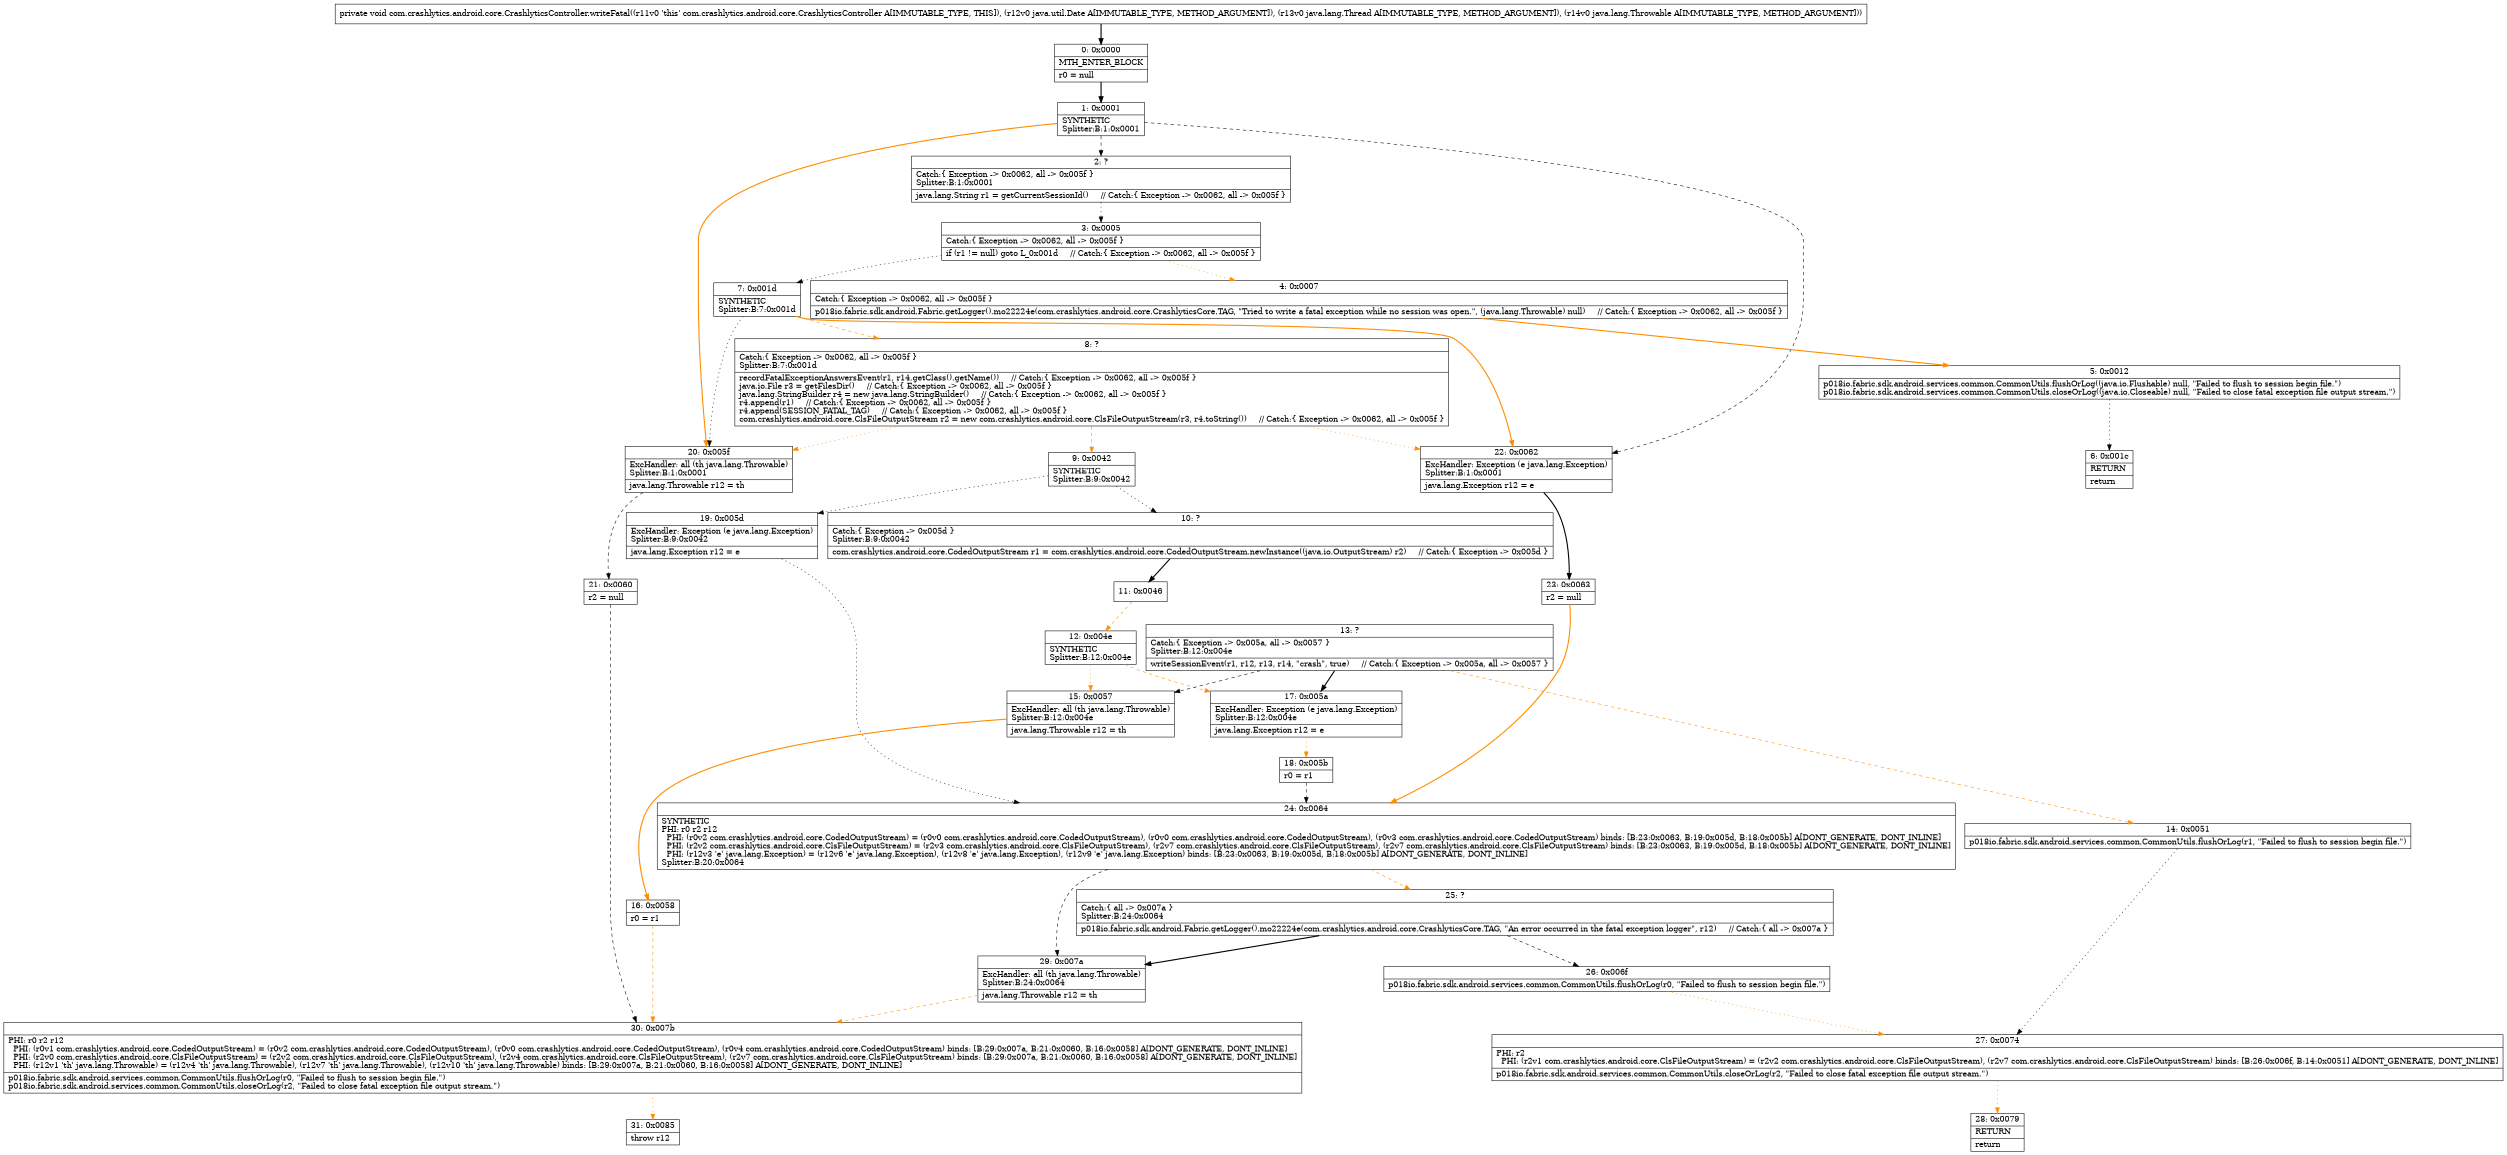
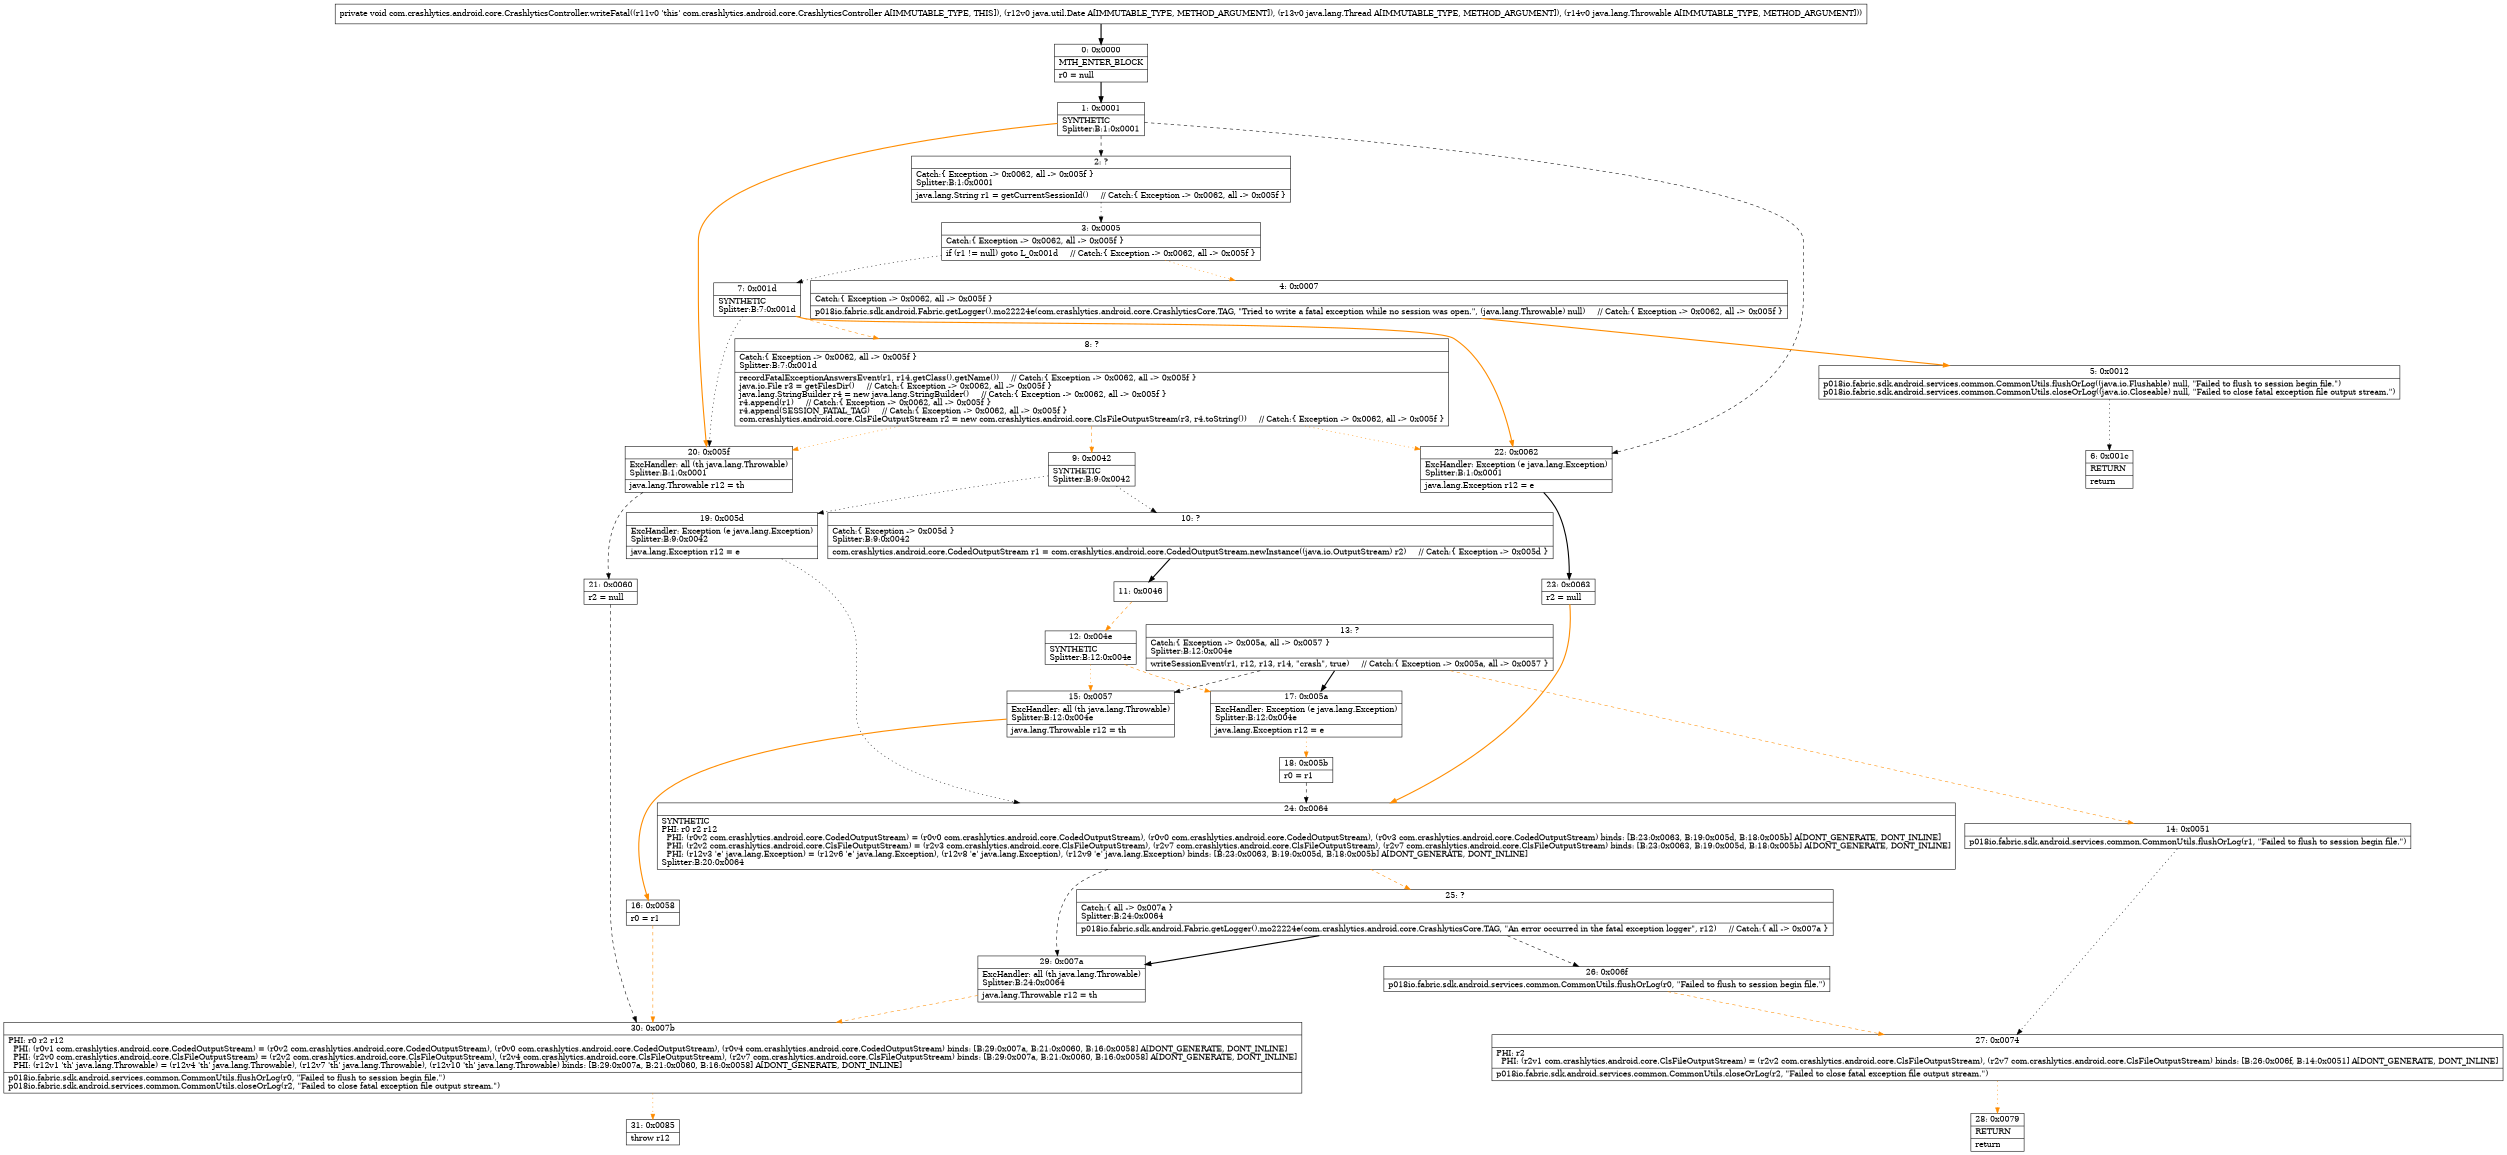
edge "26: 0x006f" -> "27: 0x0074": style dotted -> dashed
